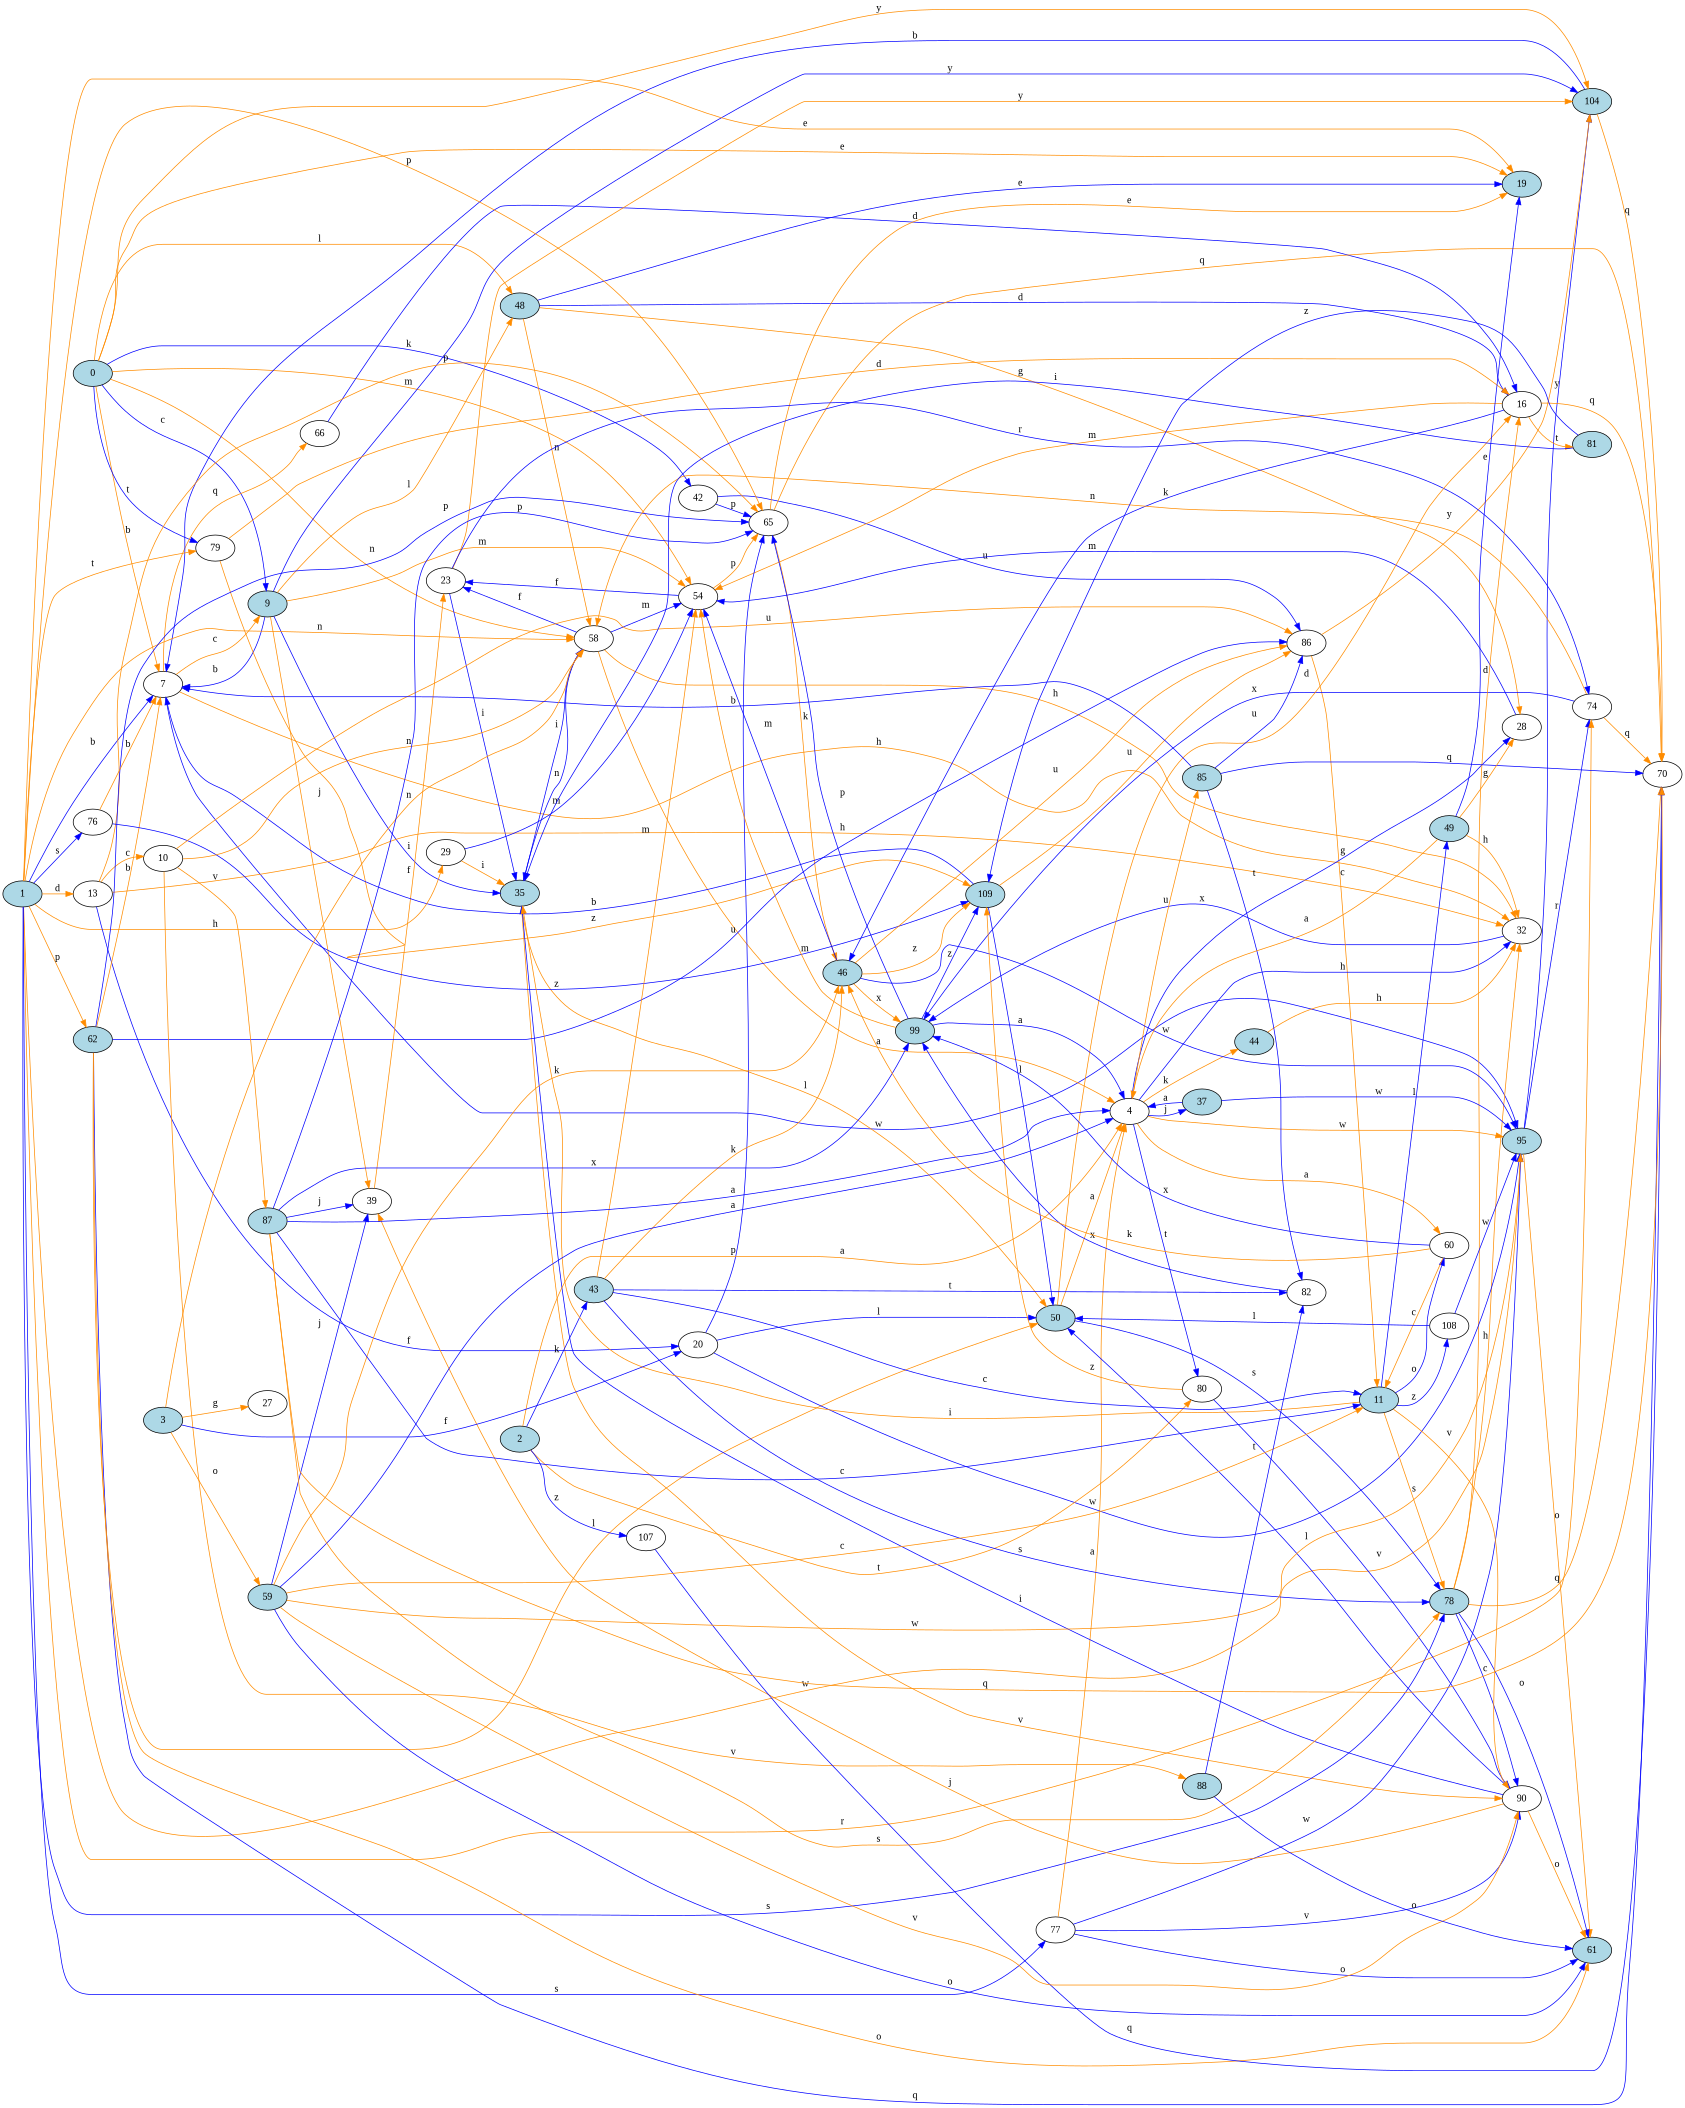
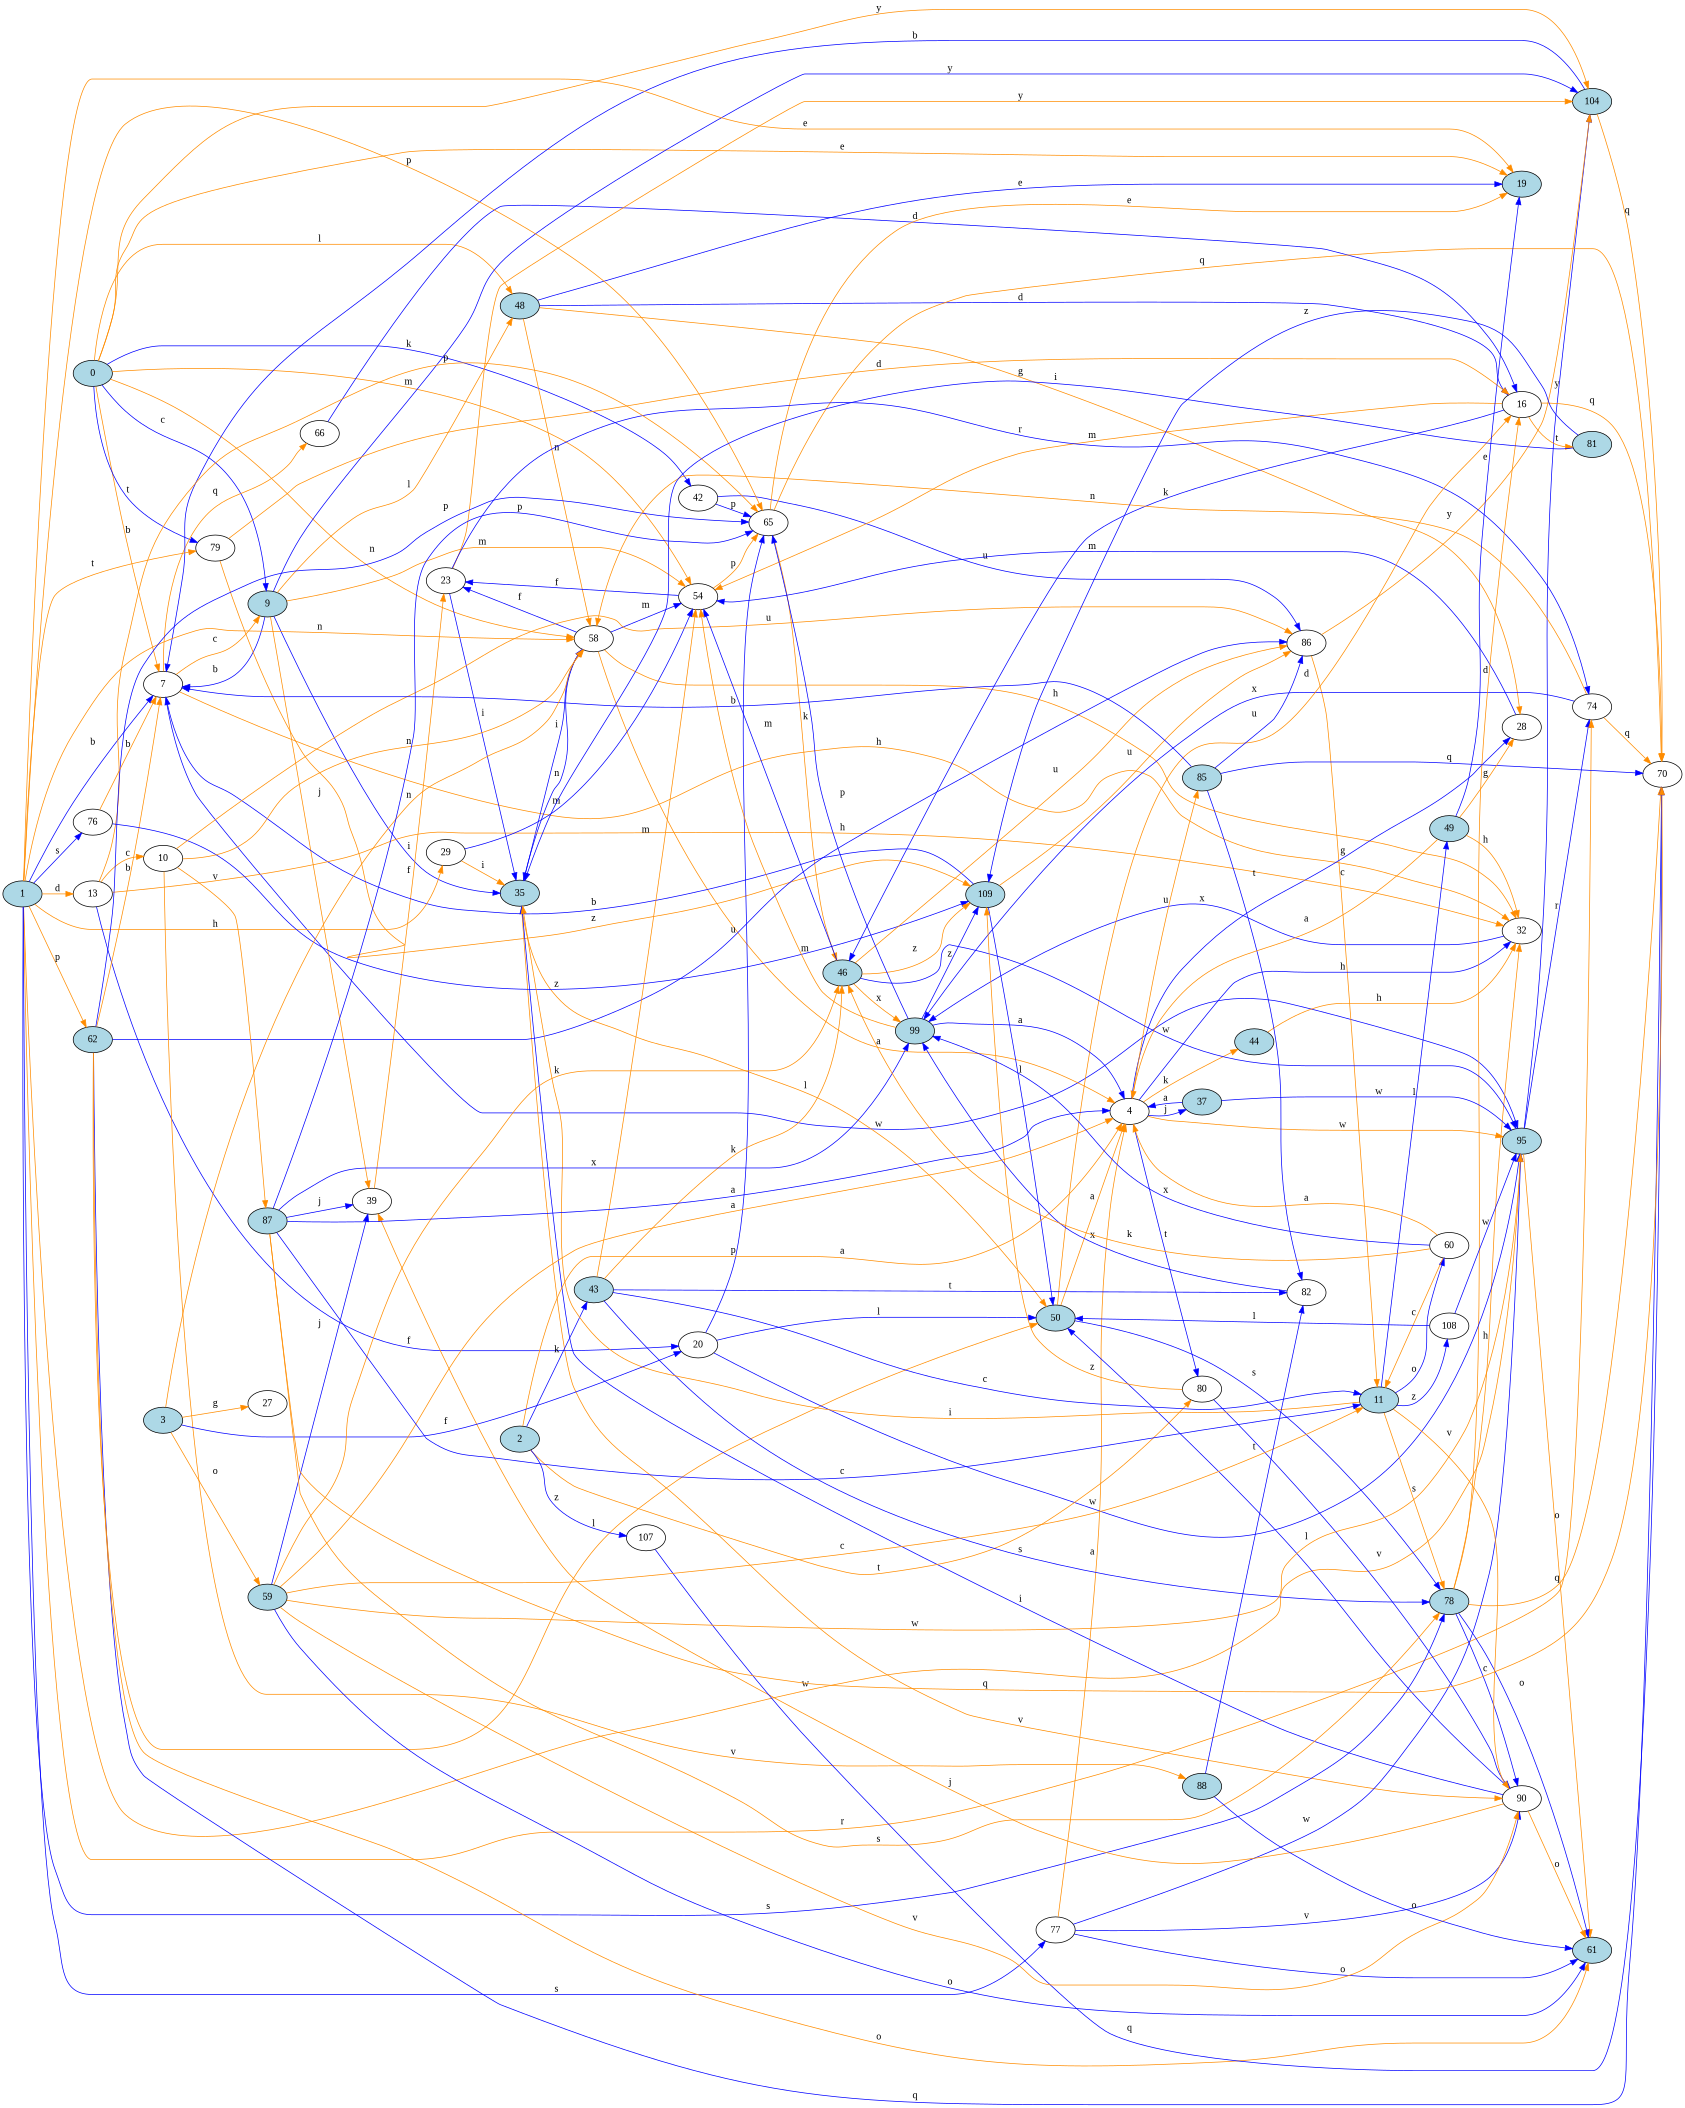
edge "4" -> "60": reversed
edge "59" -> "4": color blue -> darkorange
